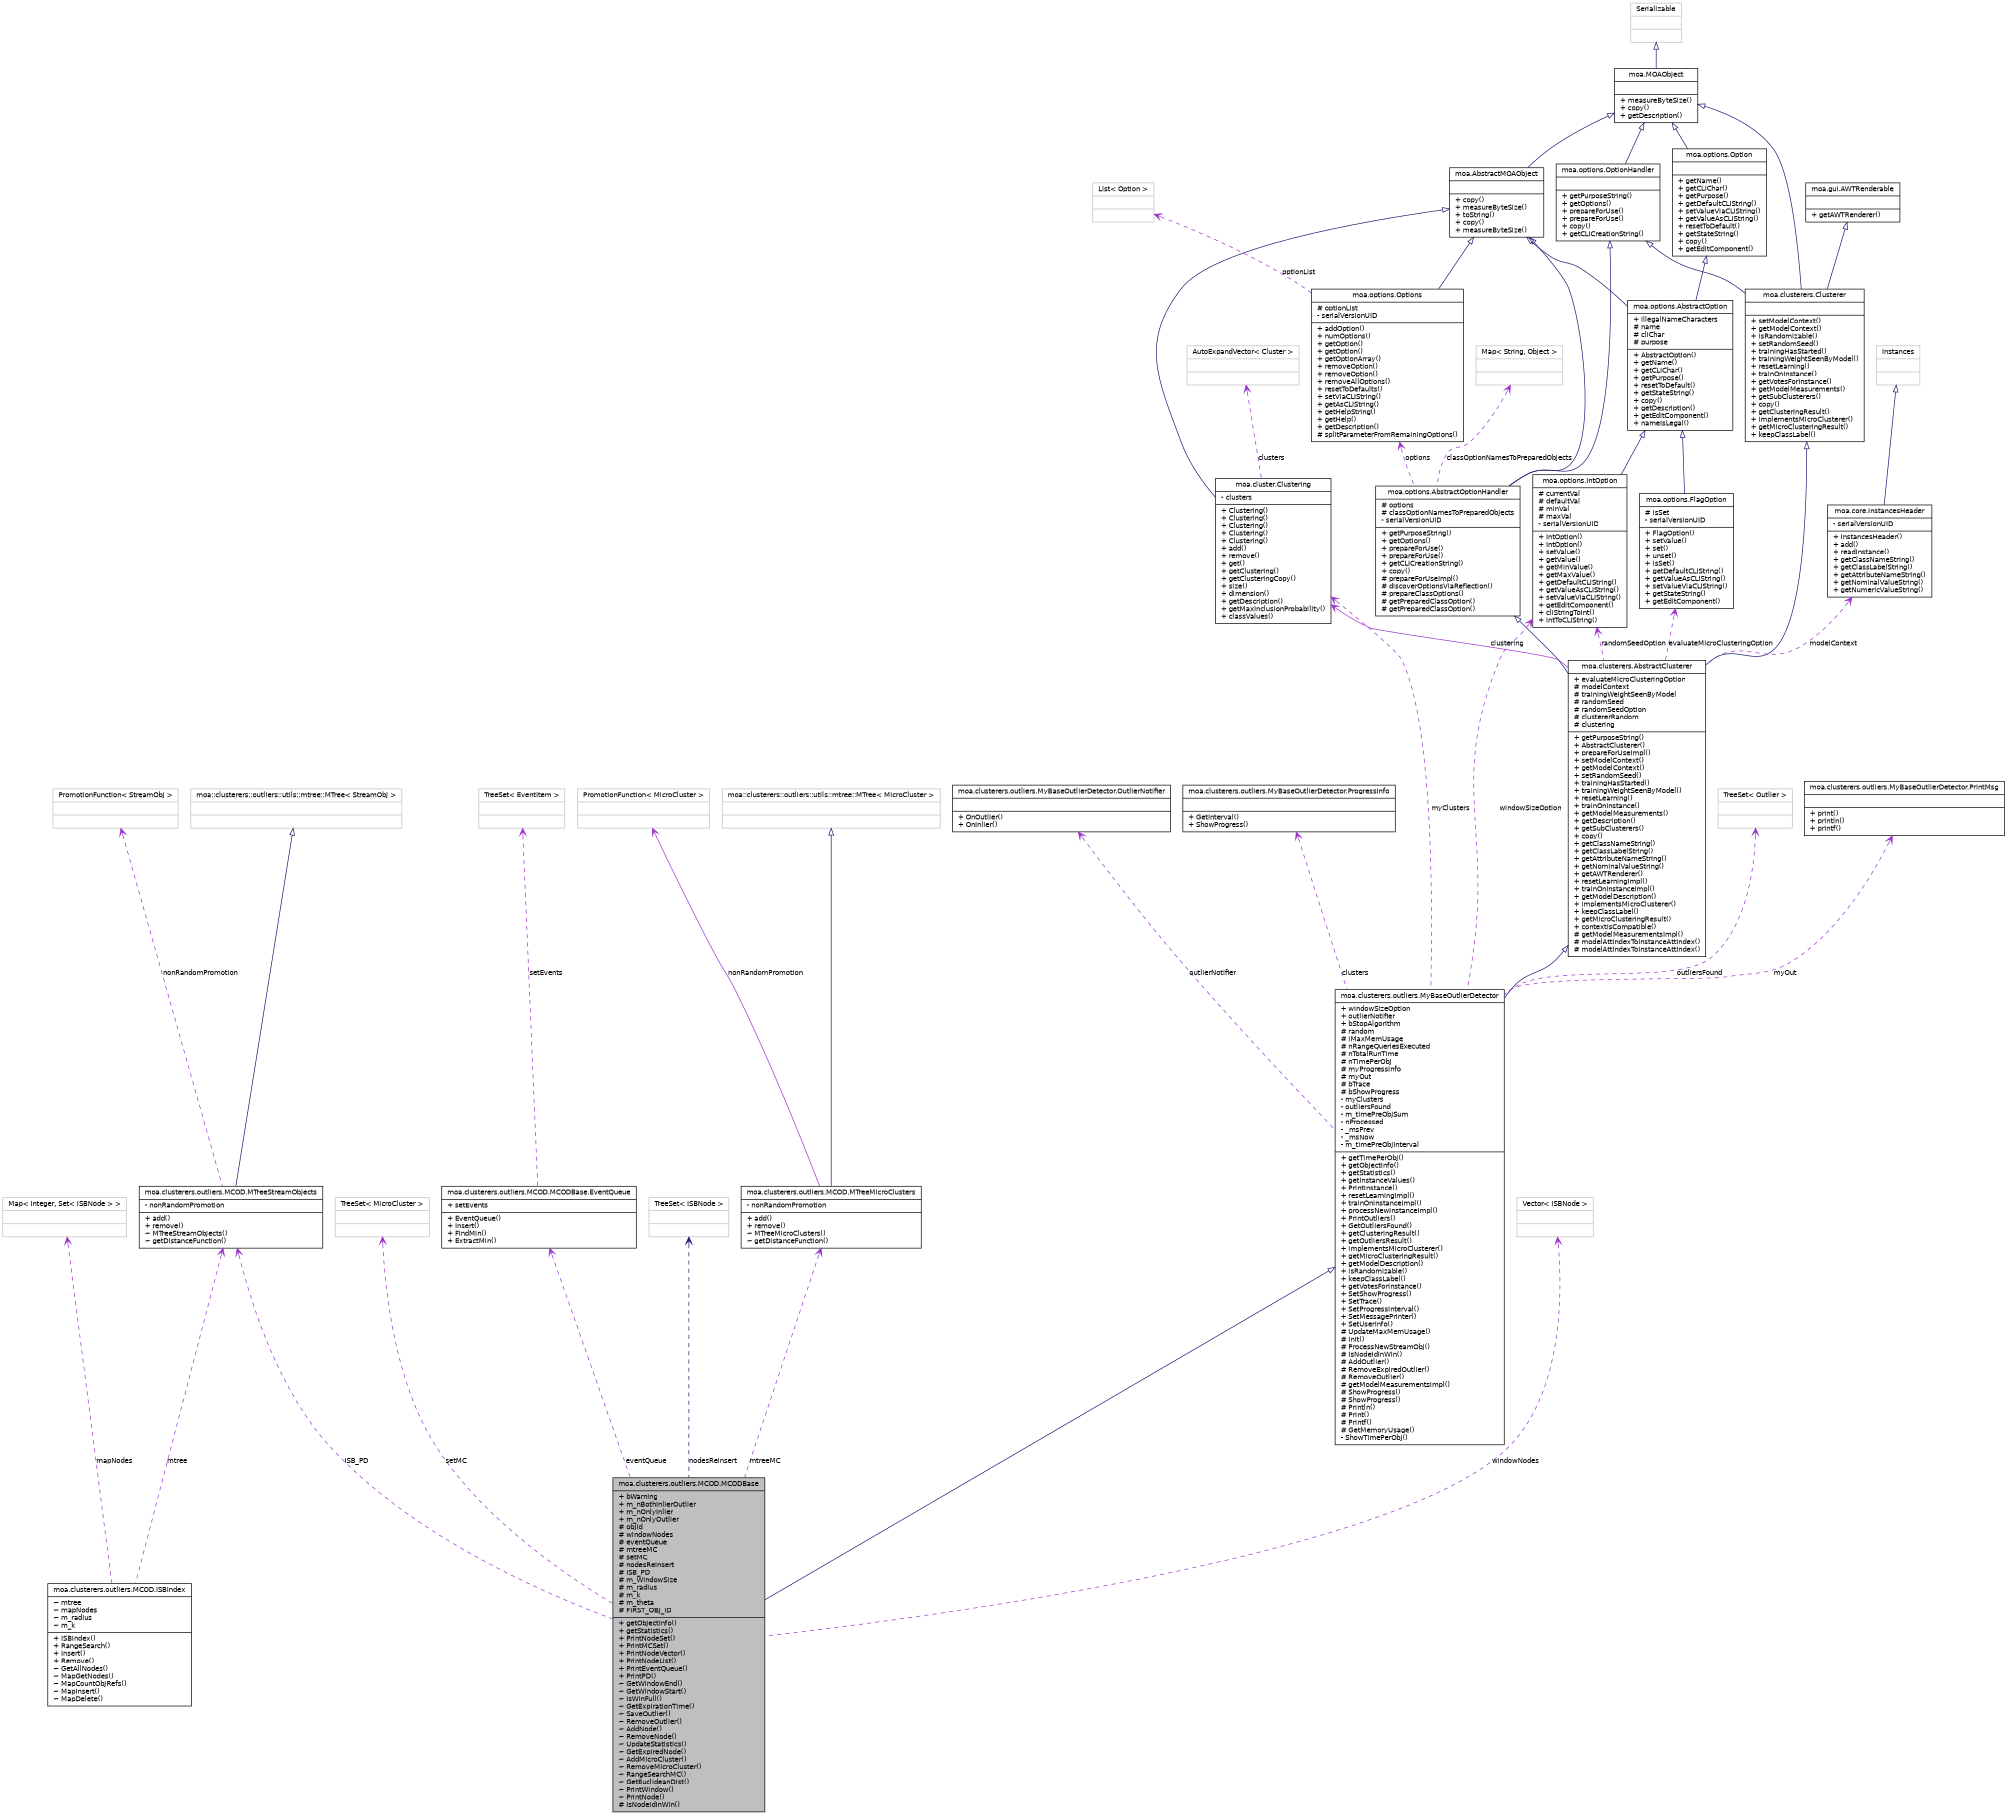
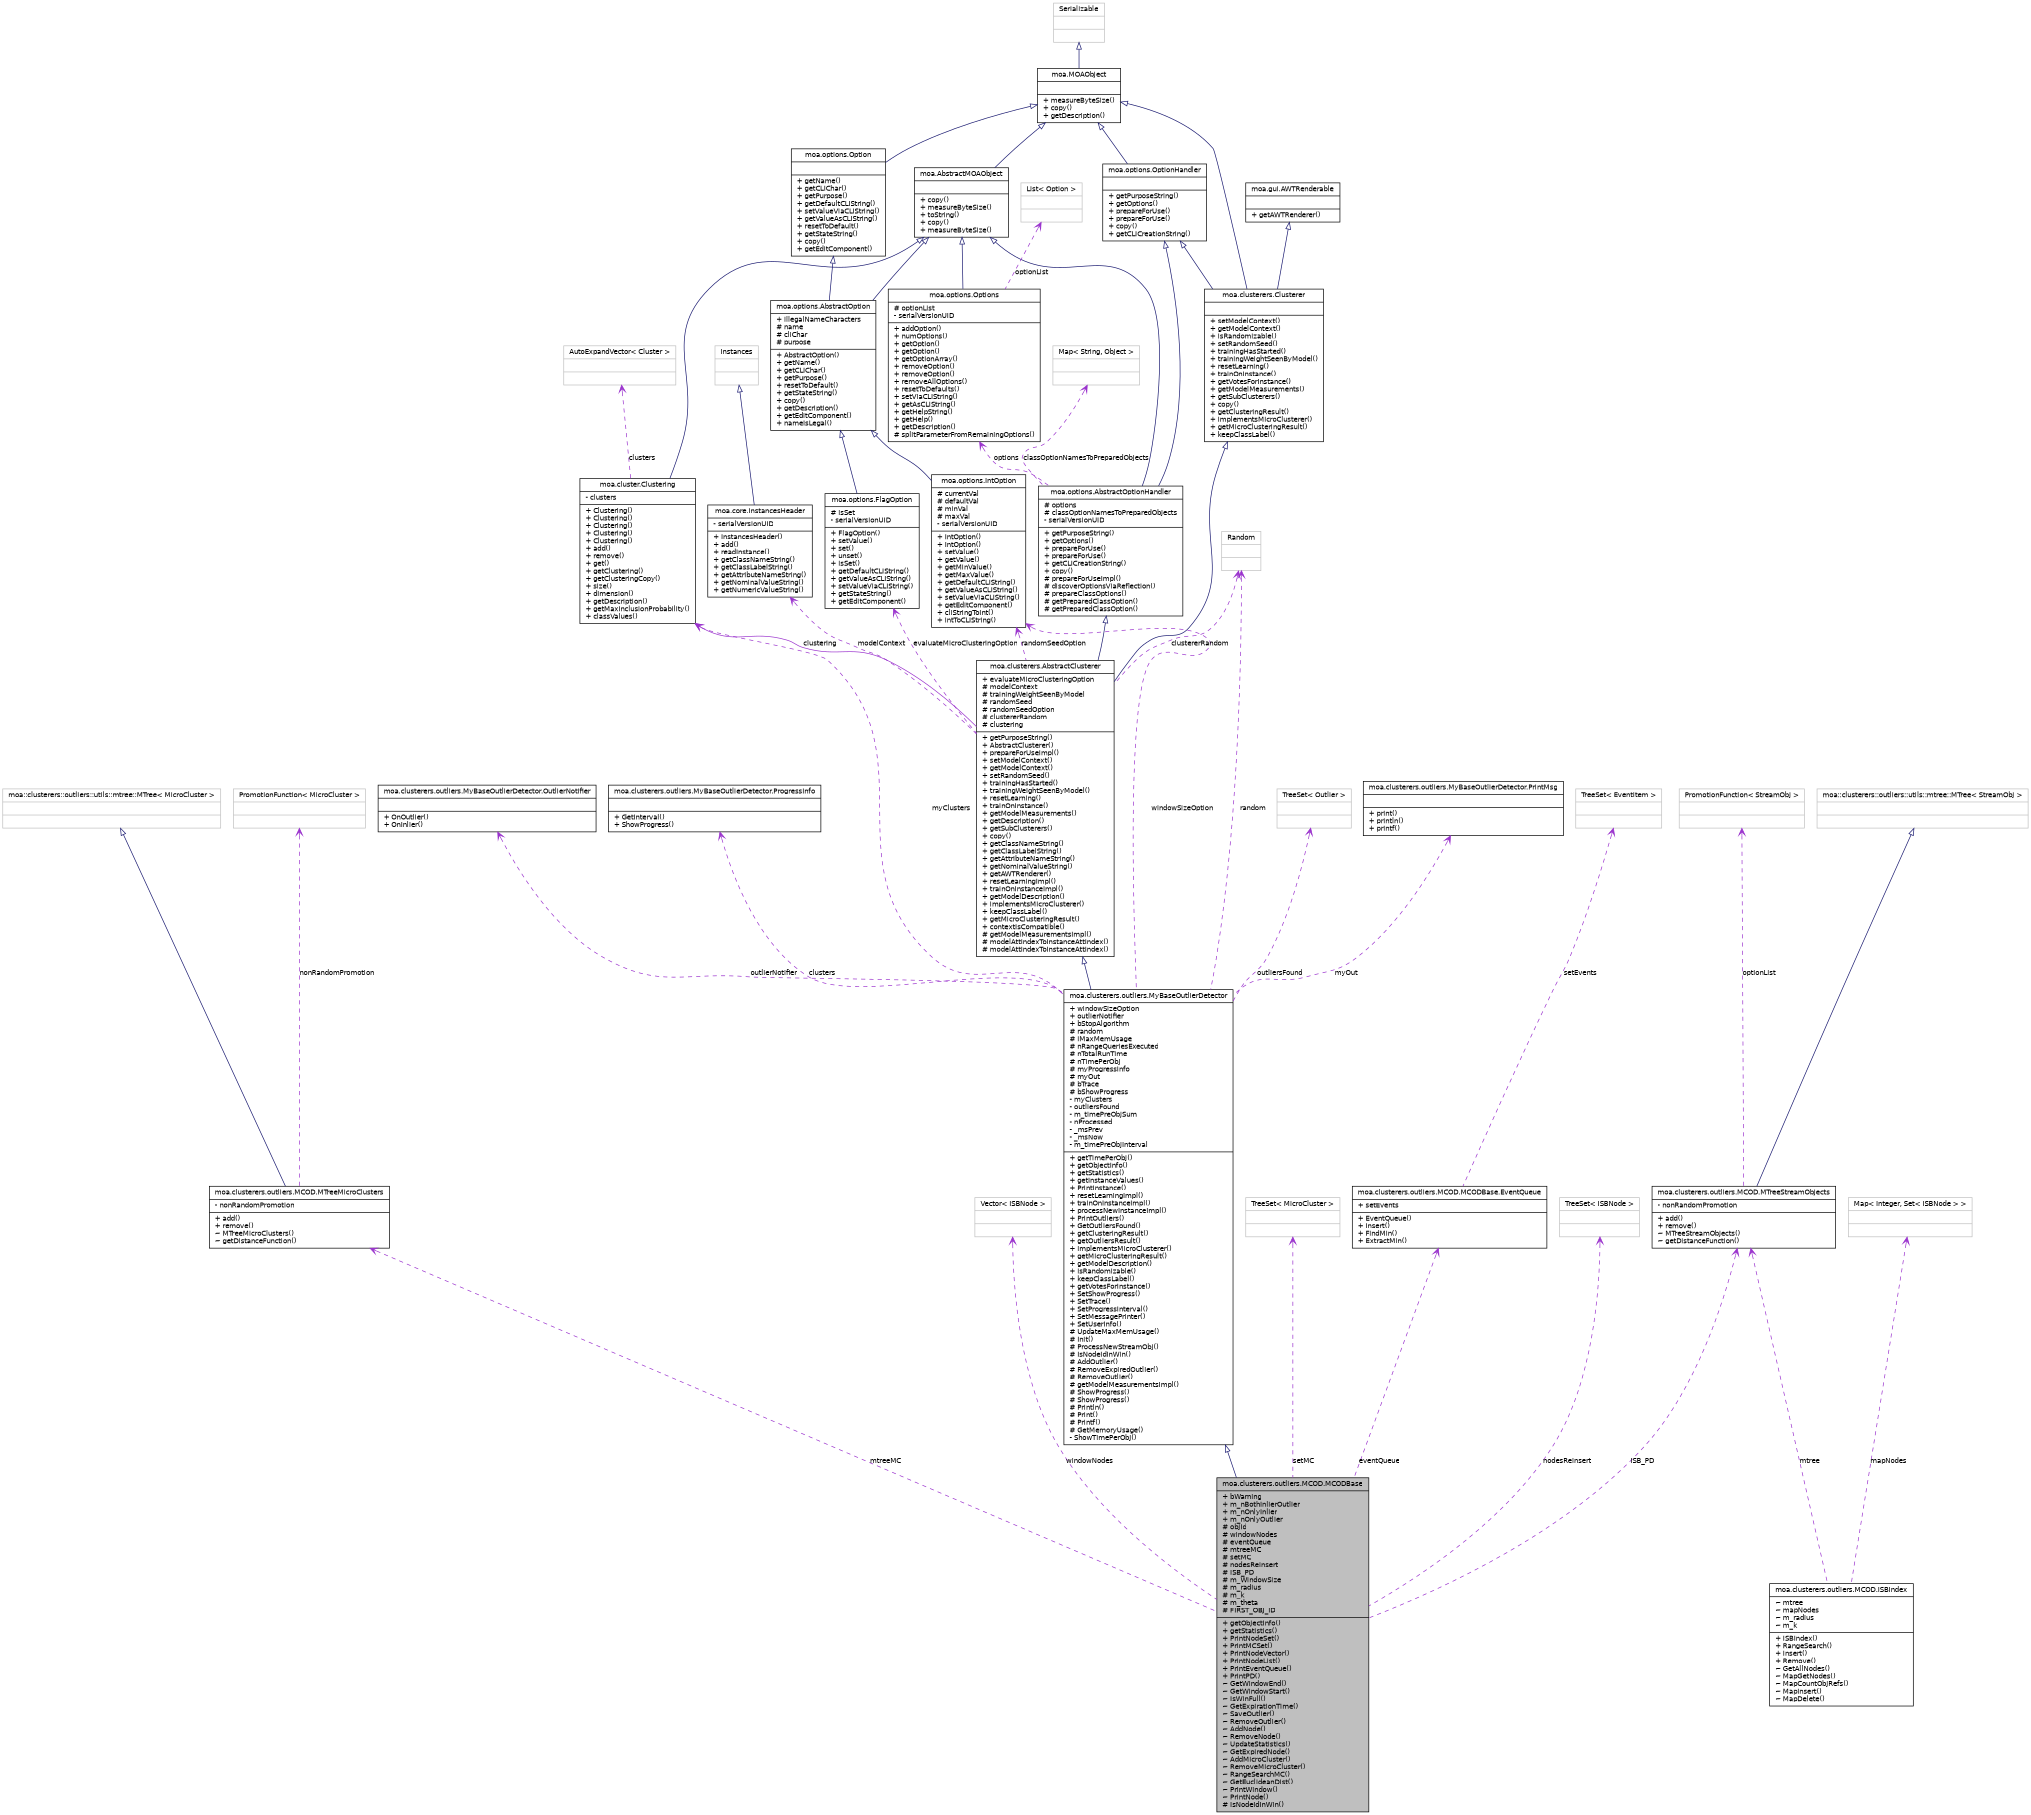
node "Random": added
edge "moa.clusterers.outliers.MCOD.MTreeStreamObjects" -> "PromotionFunction< StreamObj >": label "nonRandomPromotion" -> "optionList"
edge "moa.clusterers.outliers.MCOD.MTreeMicroClusters" -> "PromotionFunction< MicroCluster >": style solid -> dashed
edge "moa.clusterers.outliers.MCOD.MCODBase" -> "TreeSet< ISBNode >": color midnightblue -> darkorchid3
